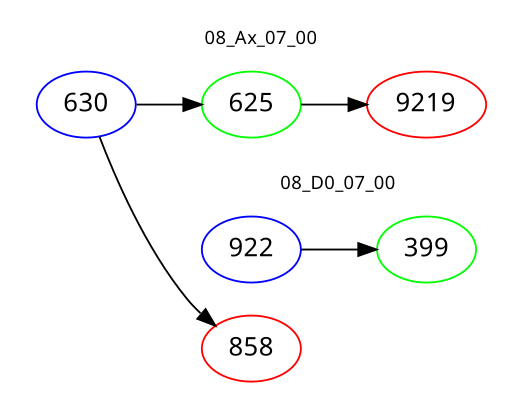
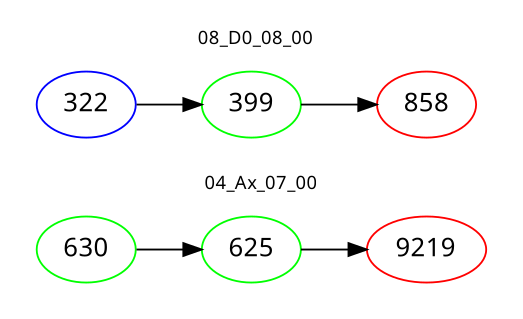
cluster "08_Ax_07_00": label "08_Ax_07_00" -> "04_Ax_07_00"
node "630": color blue -> green
cluster "08_D0_07_00": label "08_D0_07_00" -> "08_D0_08_00"
edge "630" -> "858": now "399" -> "858"
node "922": label "922" -> "322"
